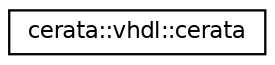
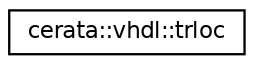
node "cerata::vhdl::cerata": label "cerata::vhdl::cerata" -> "cerata::vhdl::trloc"
